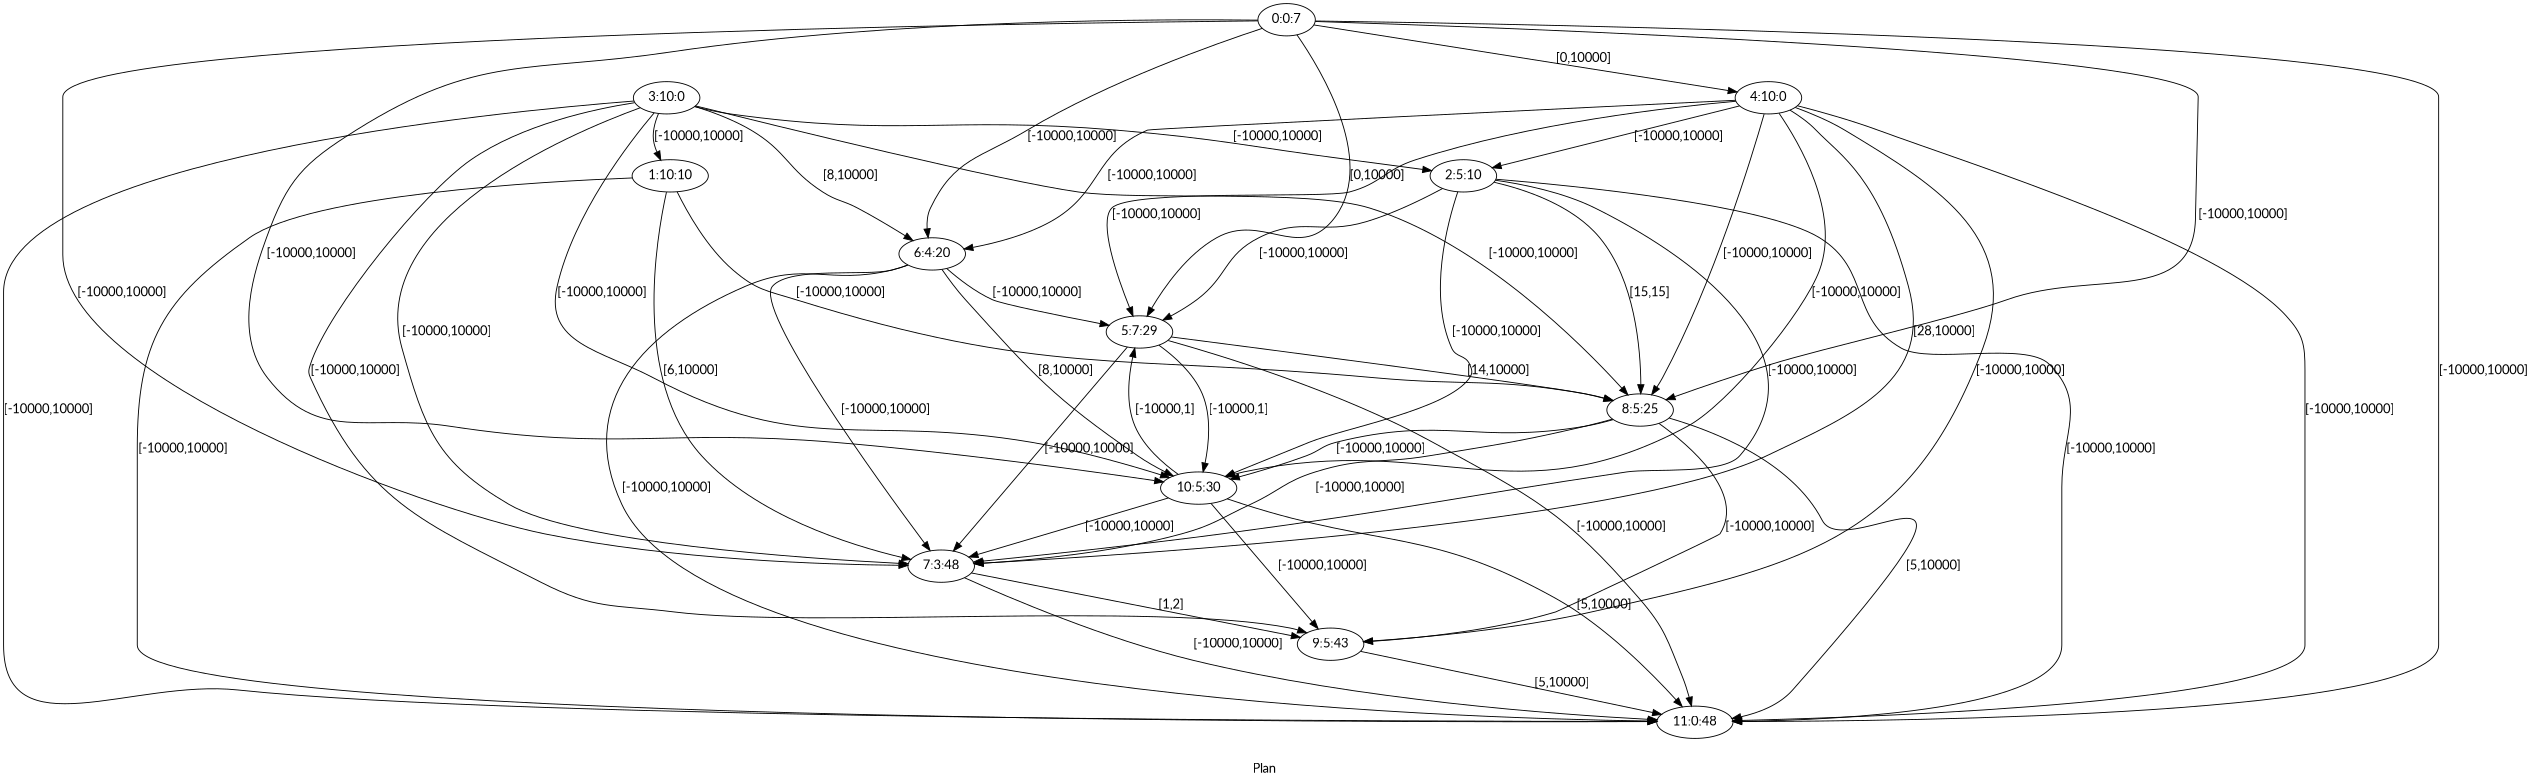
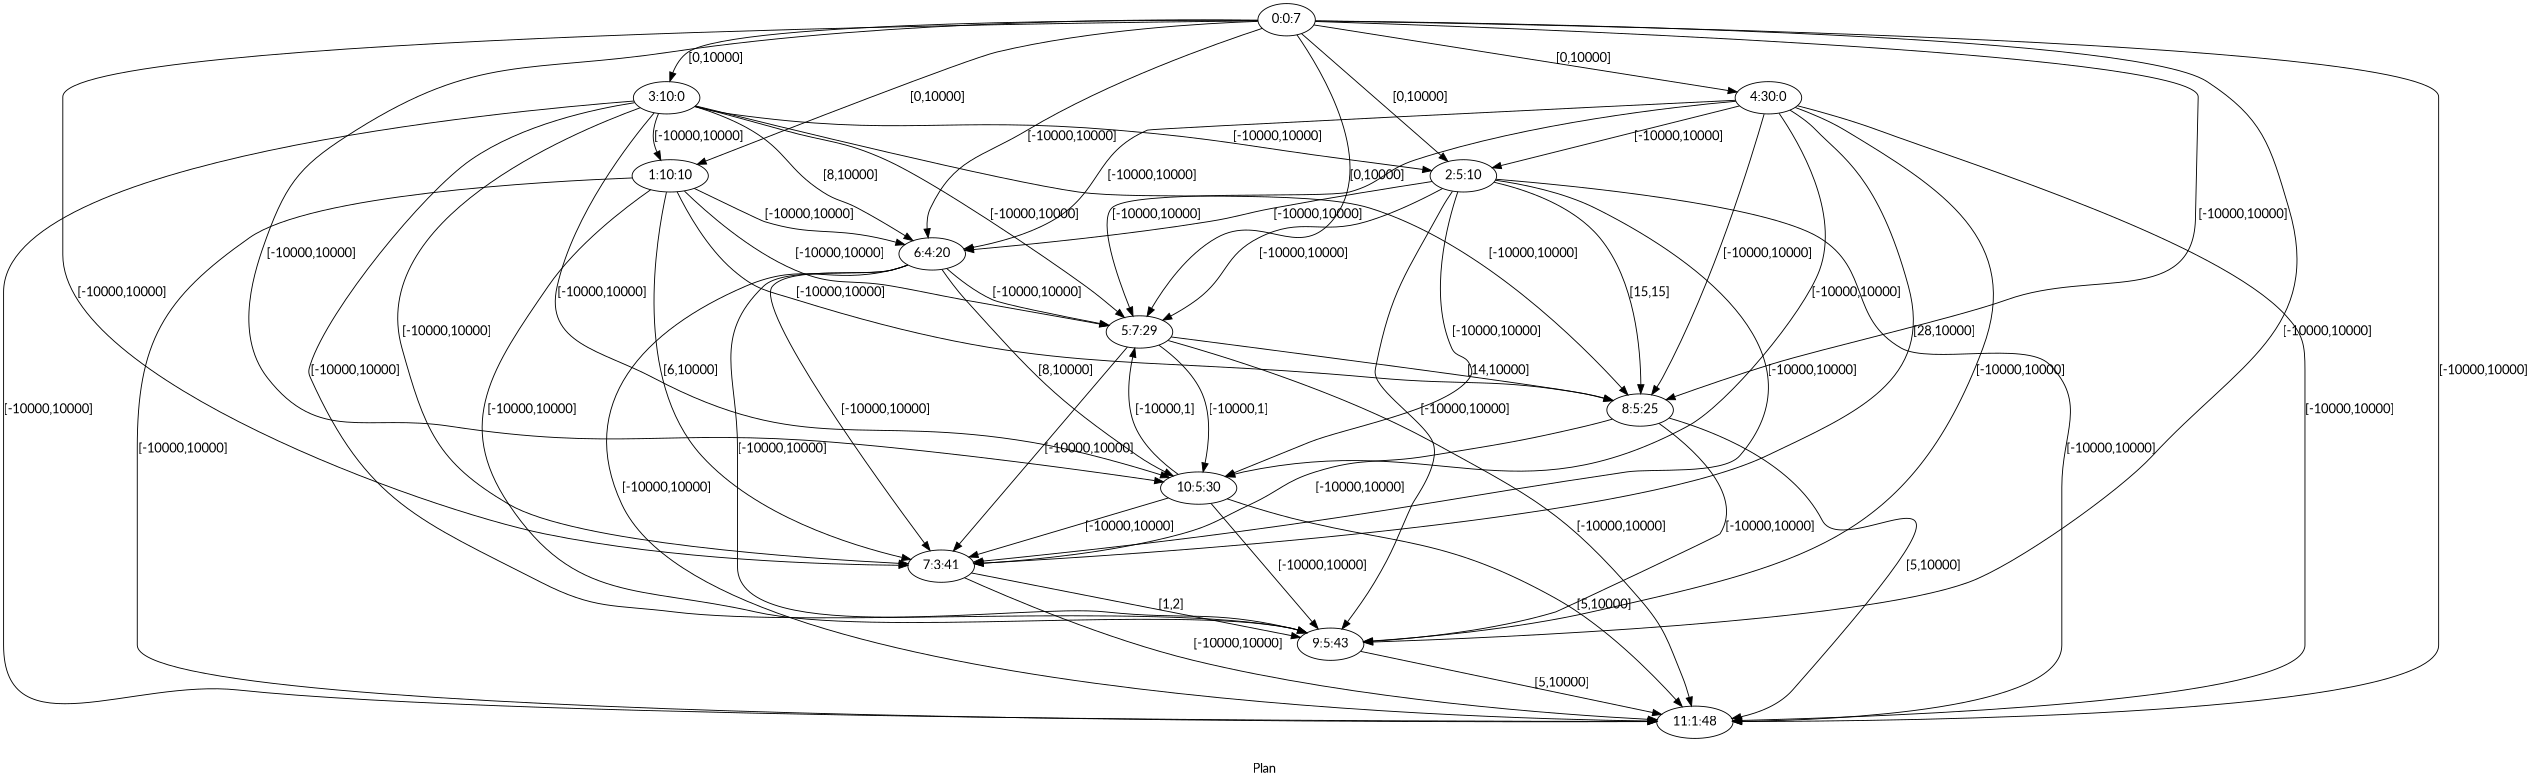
edge "0:0:7" -> "3:10:0": added, label "[0,10000]"
edge "0:0:7" -> "1:10:10": added, label "[0,10000]"
edge "0:0:7" -> "2:5:10": added, label "[0,10000]"
node "4:10:0": label "4:10:0" -> "4:30:0"
edge "3:10:0" -> "5:7:29": added, label "[-10000,10000]"
edge "2:5:10" -> "6:4:20": added, label "[-10000,10000]"
edge "1:10:10" -> "6:4:20": added, label "[-10000,10000]"
edge "0:0:7" -> "9:5:43": added, label "[-10000,10000]"
edge "1:10:10" -> "5:7:29": added, label "[-10000,10000]"
edge "2:5:10" -> "9:5:43": added, label "[-10000,10000]"
edge "8:5:25" -> "10:5:30": removed, label "[-10000,10000]"
node "7:3:48": label "7:3:48" -> "7:3:41"
edge "1:10:10" -> "9:5:43": added, label "[-10000,10000]"
edge "6:4:20" -> "9:5:43": added, label "[-10000,10000]"
node "11:0:48": label "11:0:48" -> "11:1:48"
